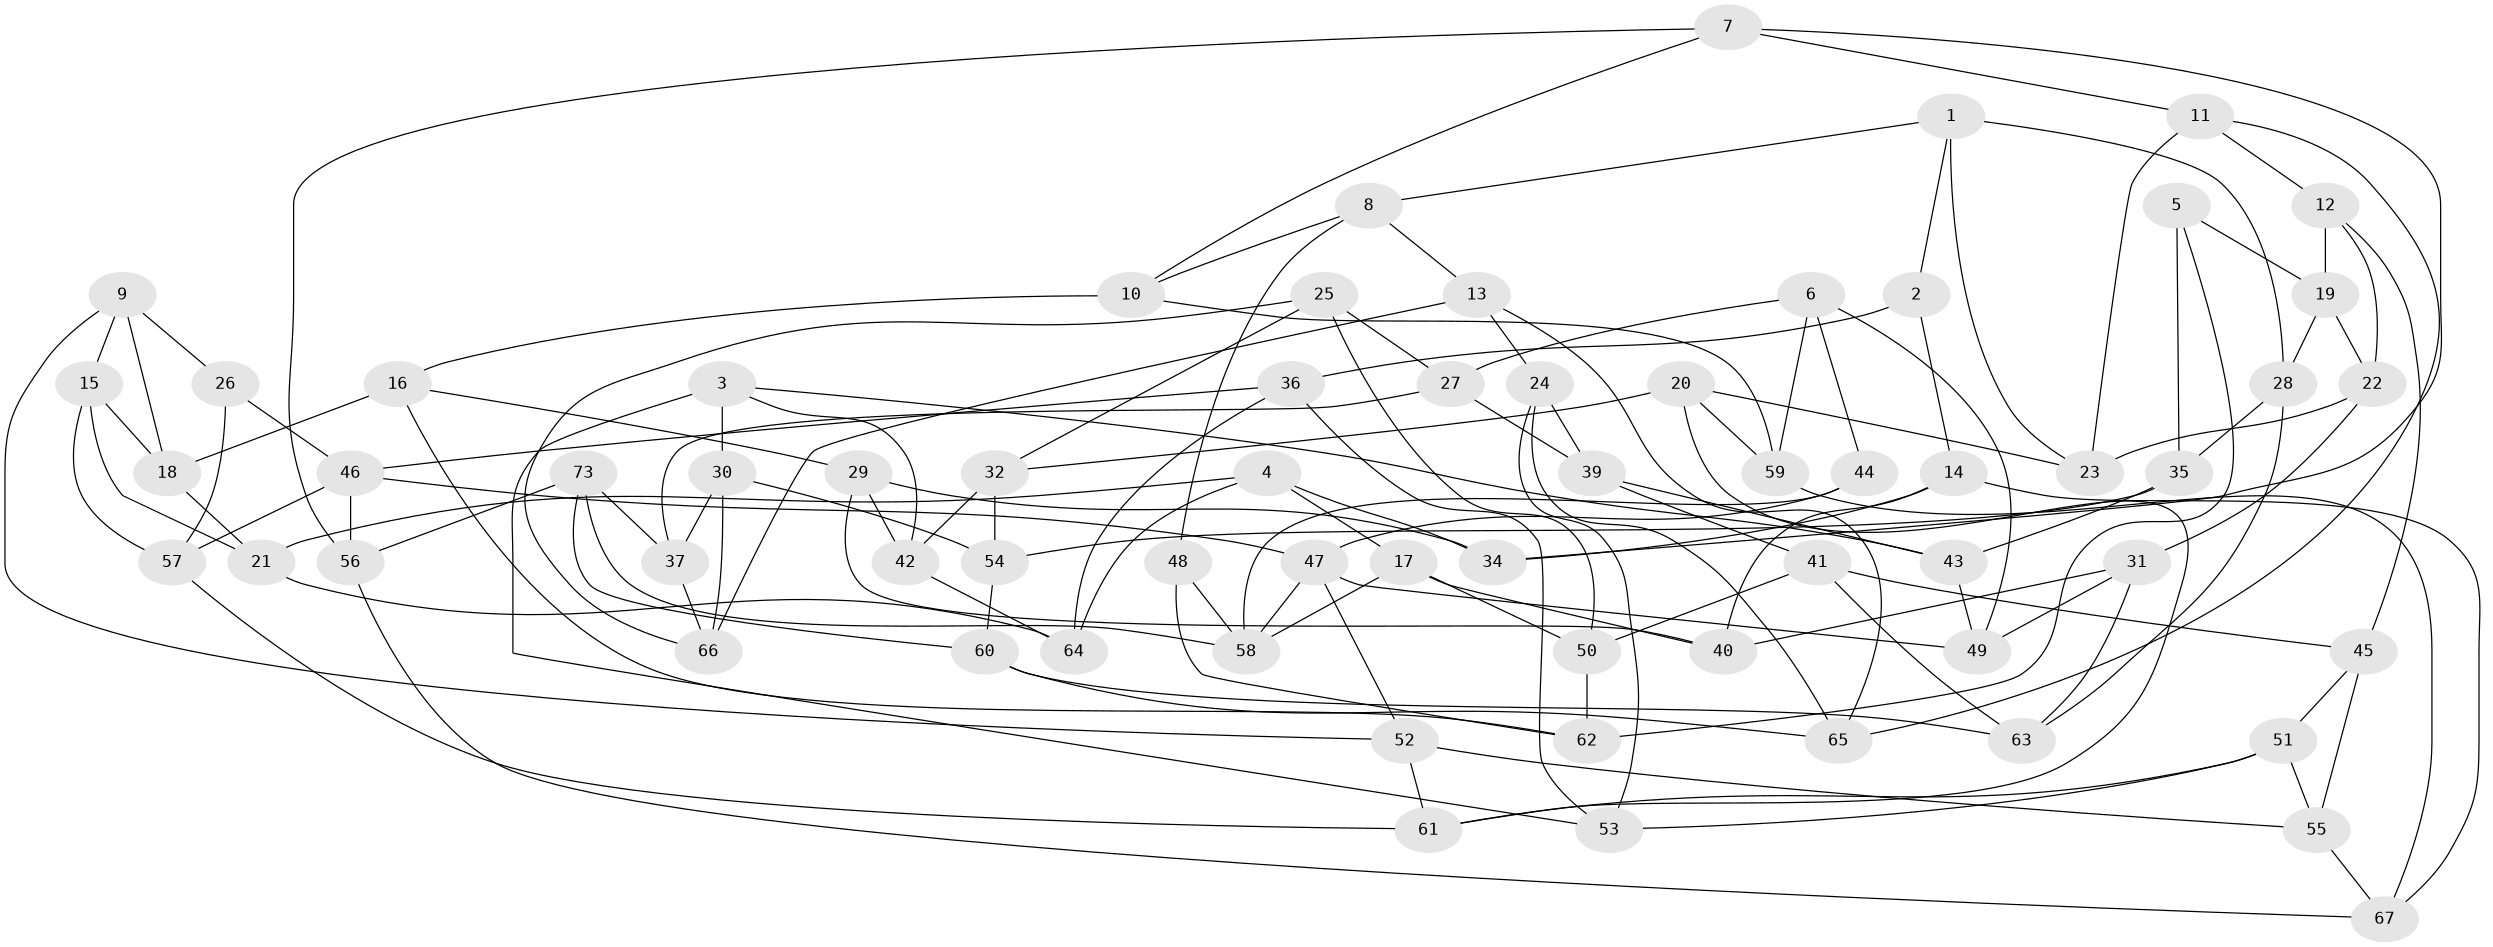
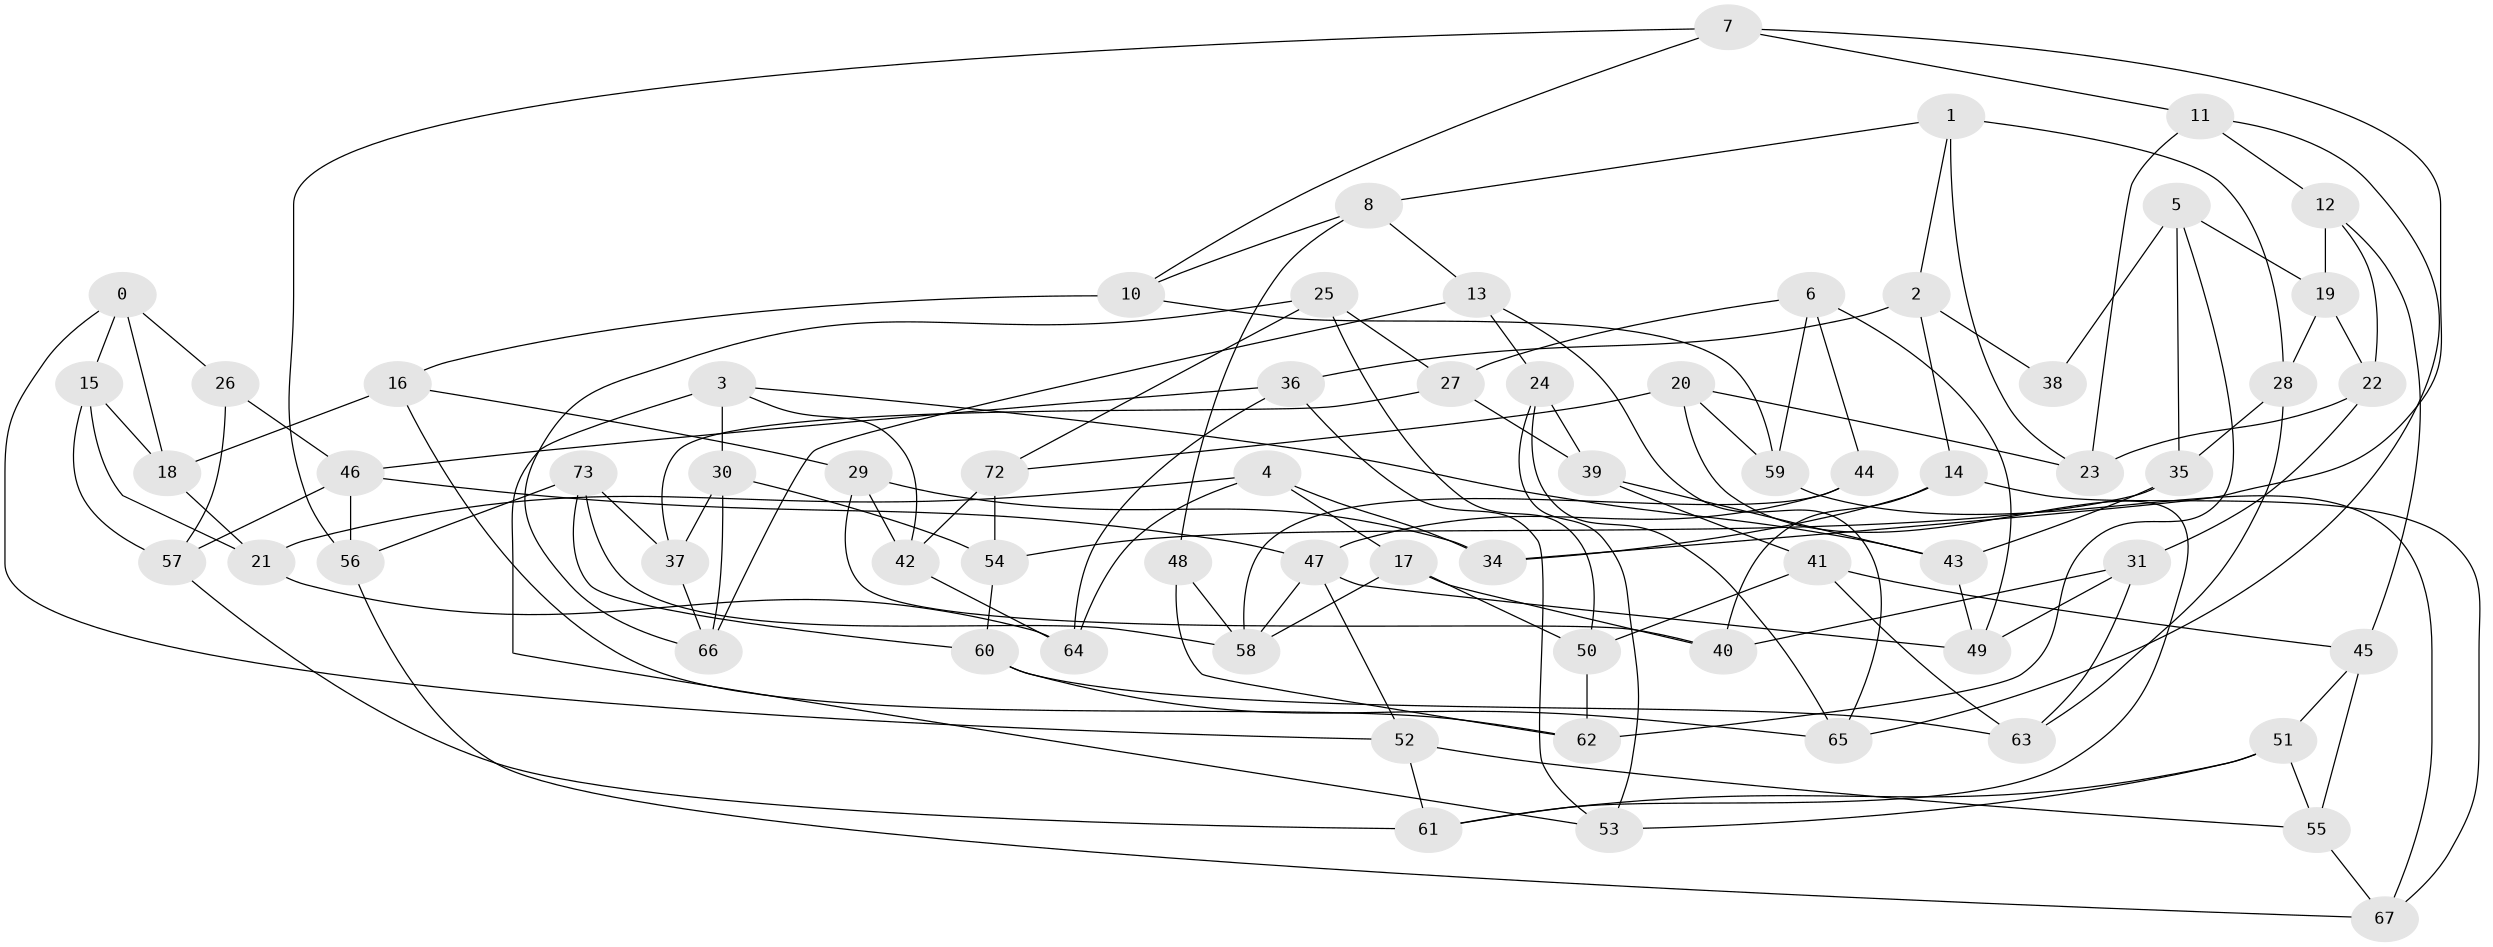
node "9": label "9" -> "0"
node "38": added
node "32": label "32" -> "72"
